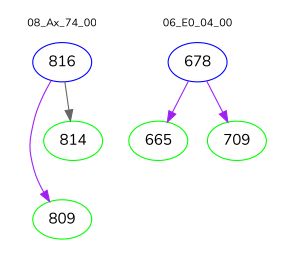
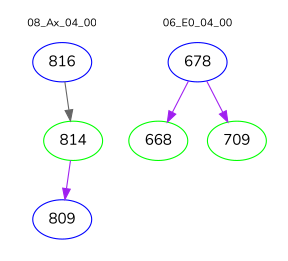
cluster "08_Ax_74_00": label "08_Ax_74_00" -> "08_Ax_04_00"
edge "816" -> "809": now "814" -> "809"
node "665": label "665" -> "668"
node "809": color green -> blue
